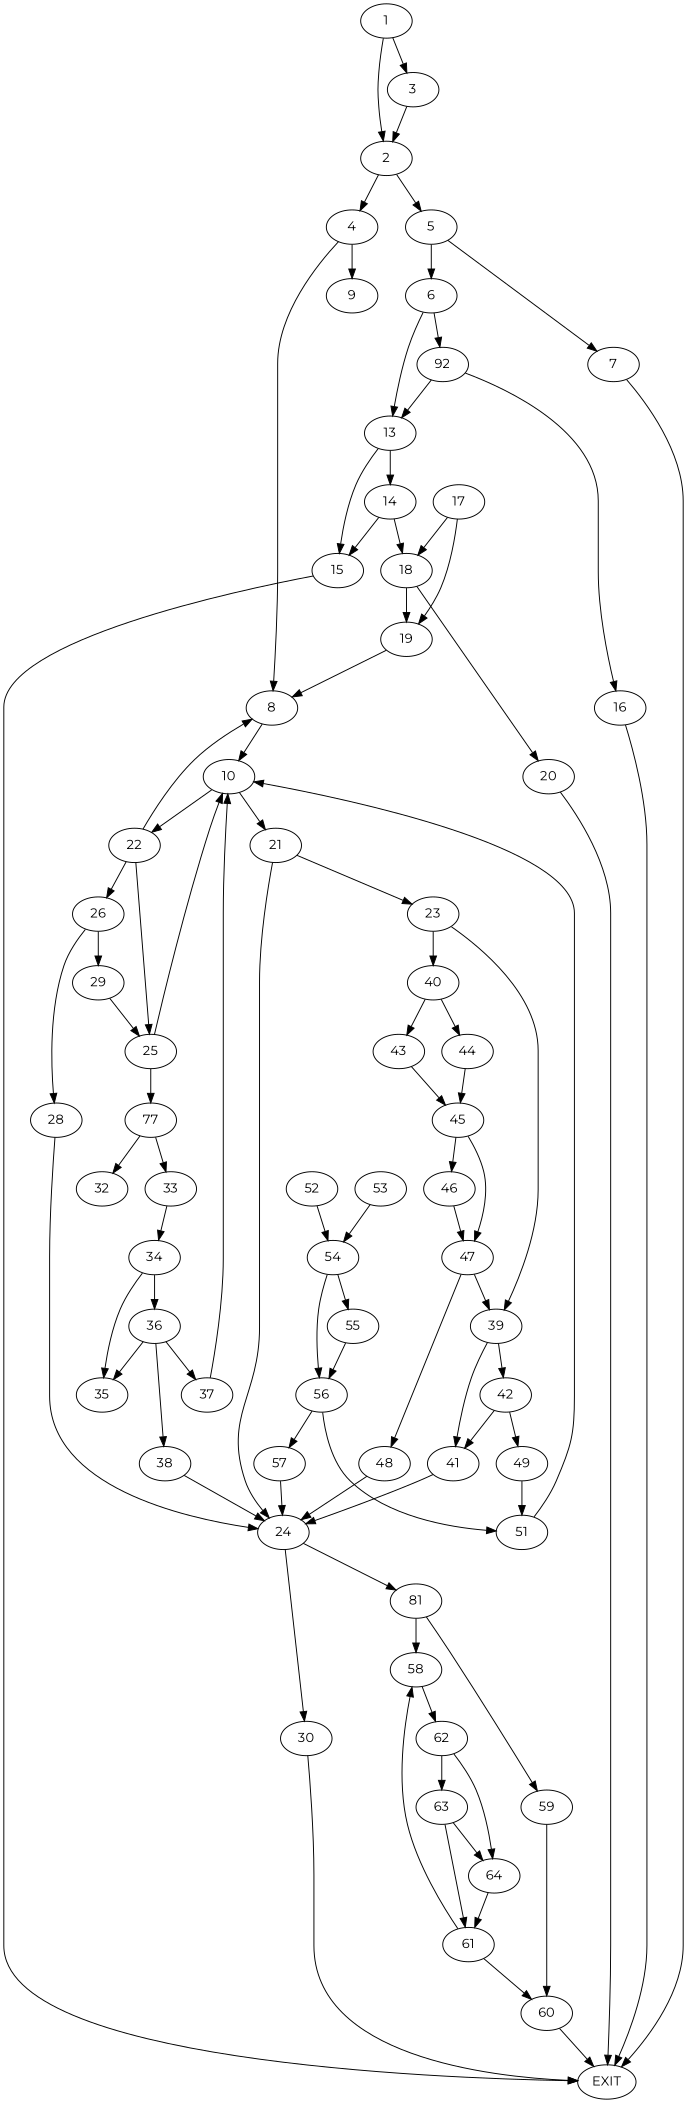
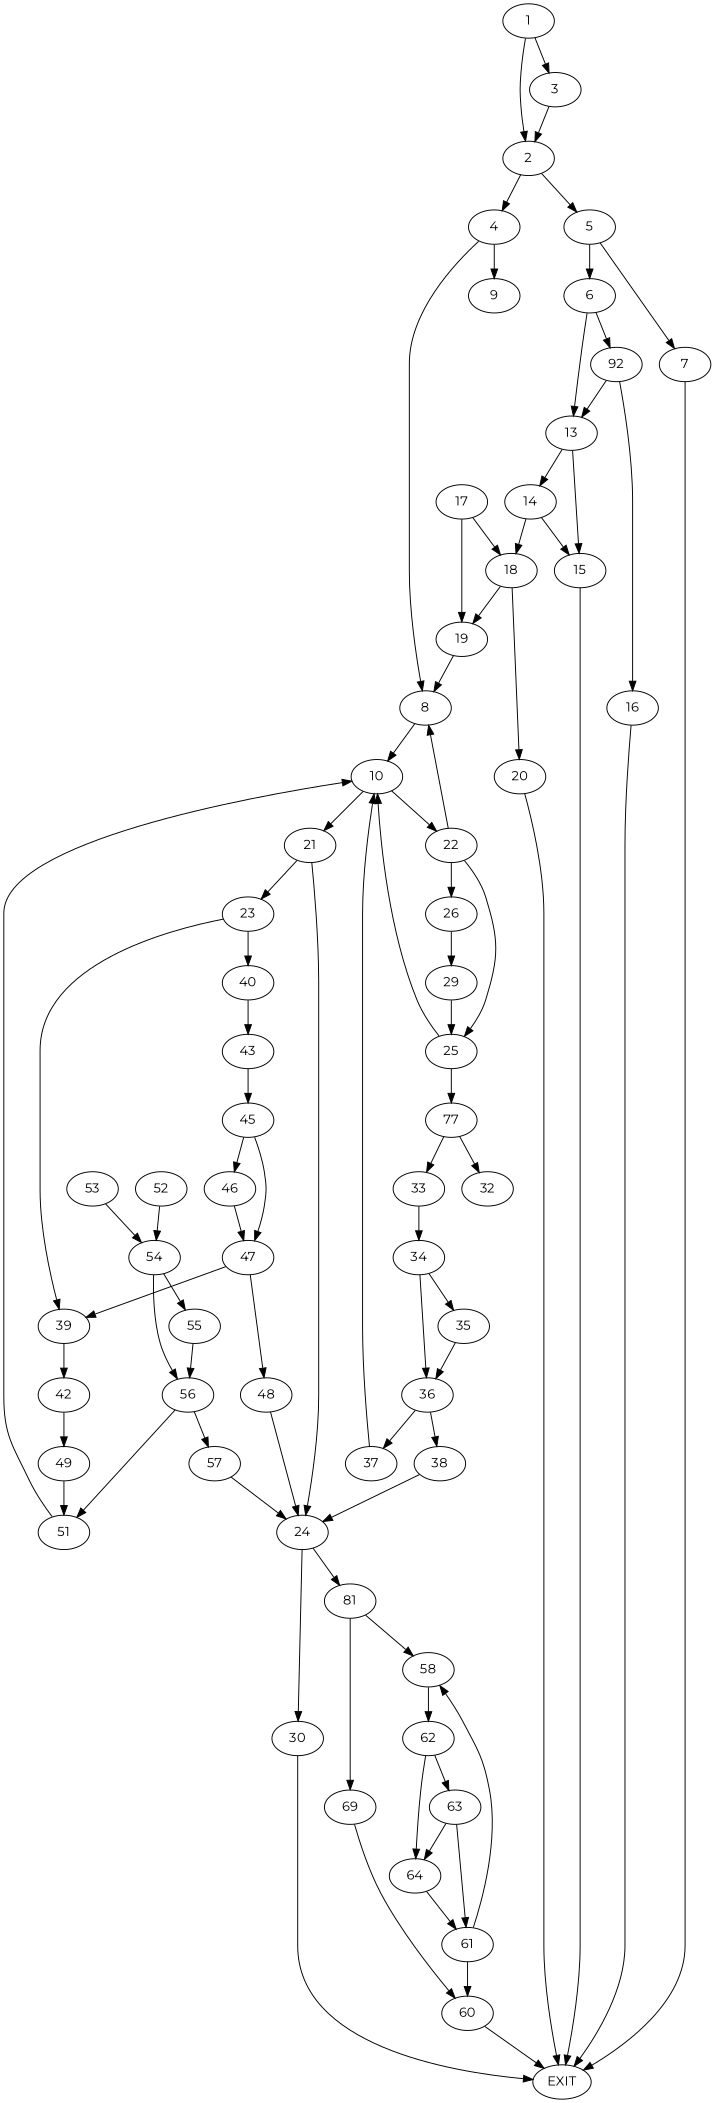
node "44": removed
node "28": removed
edge "36" -> "35": reversed
node "41": removed
node "59": label "59" -> "69"
